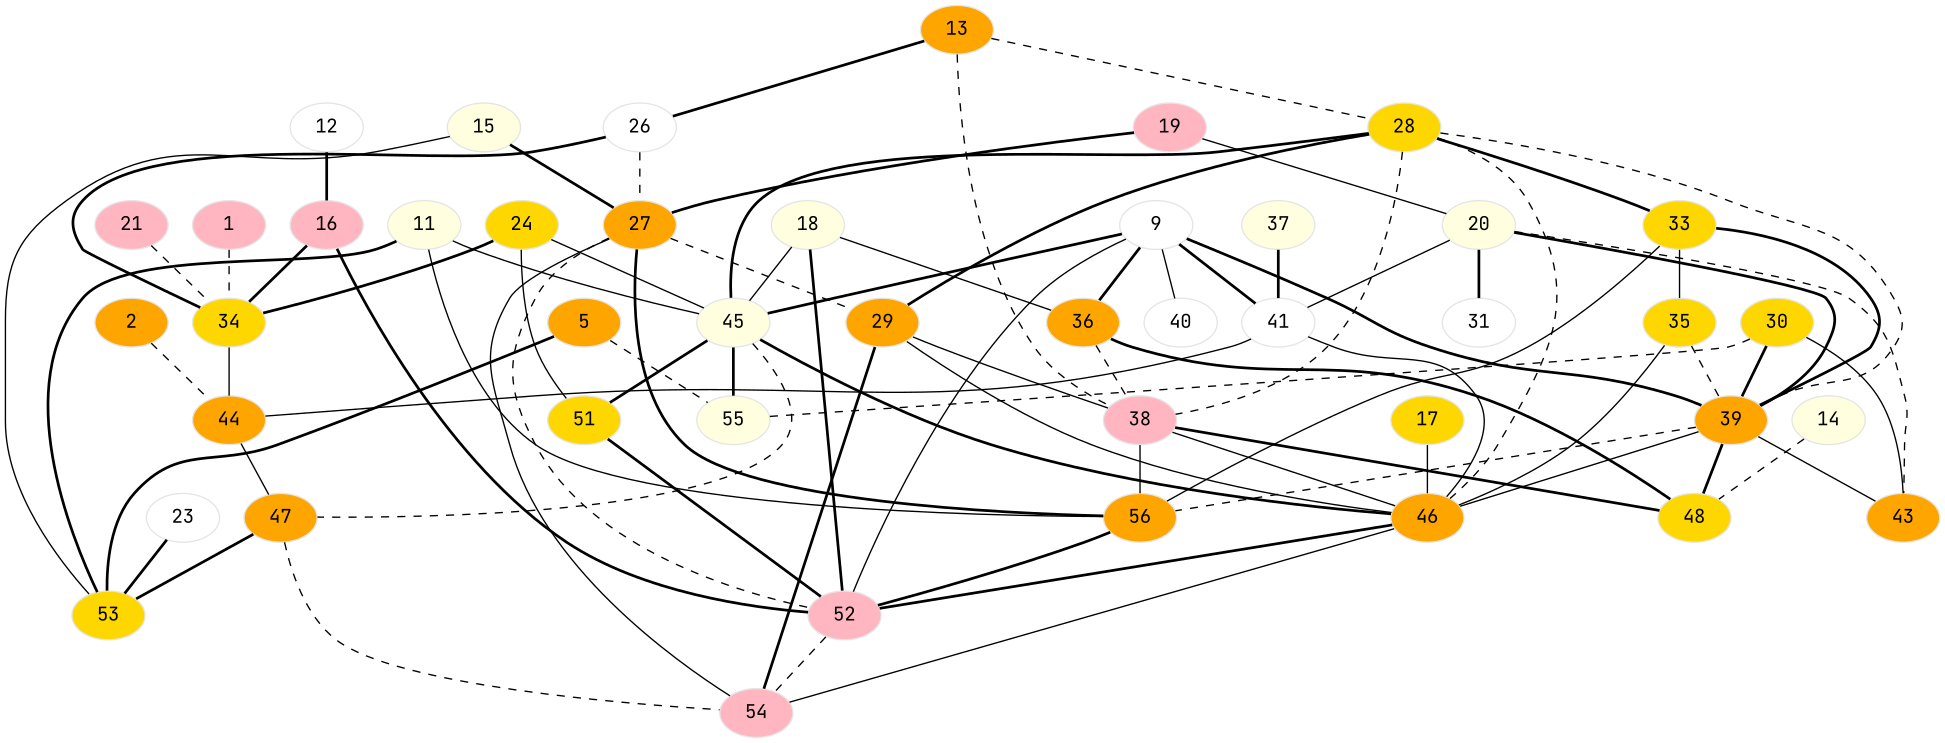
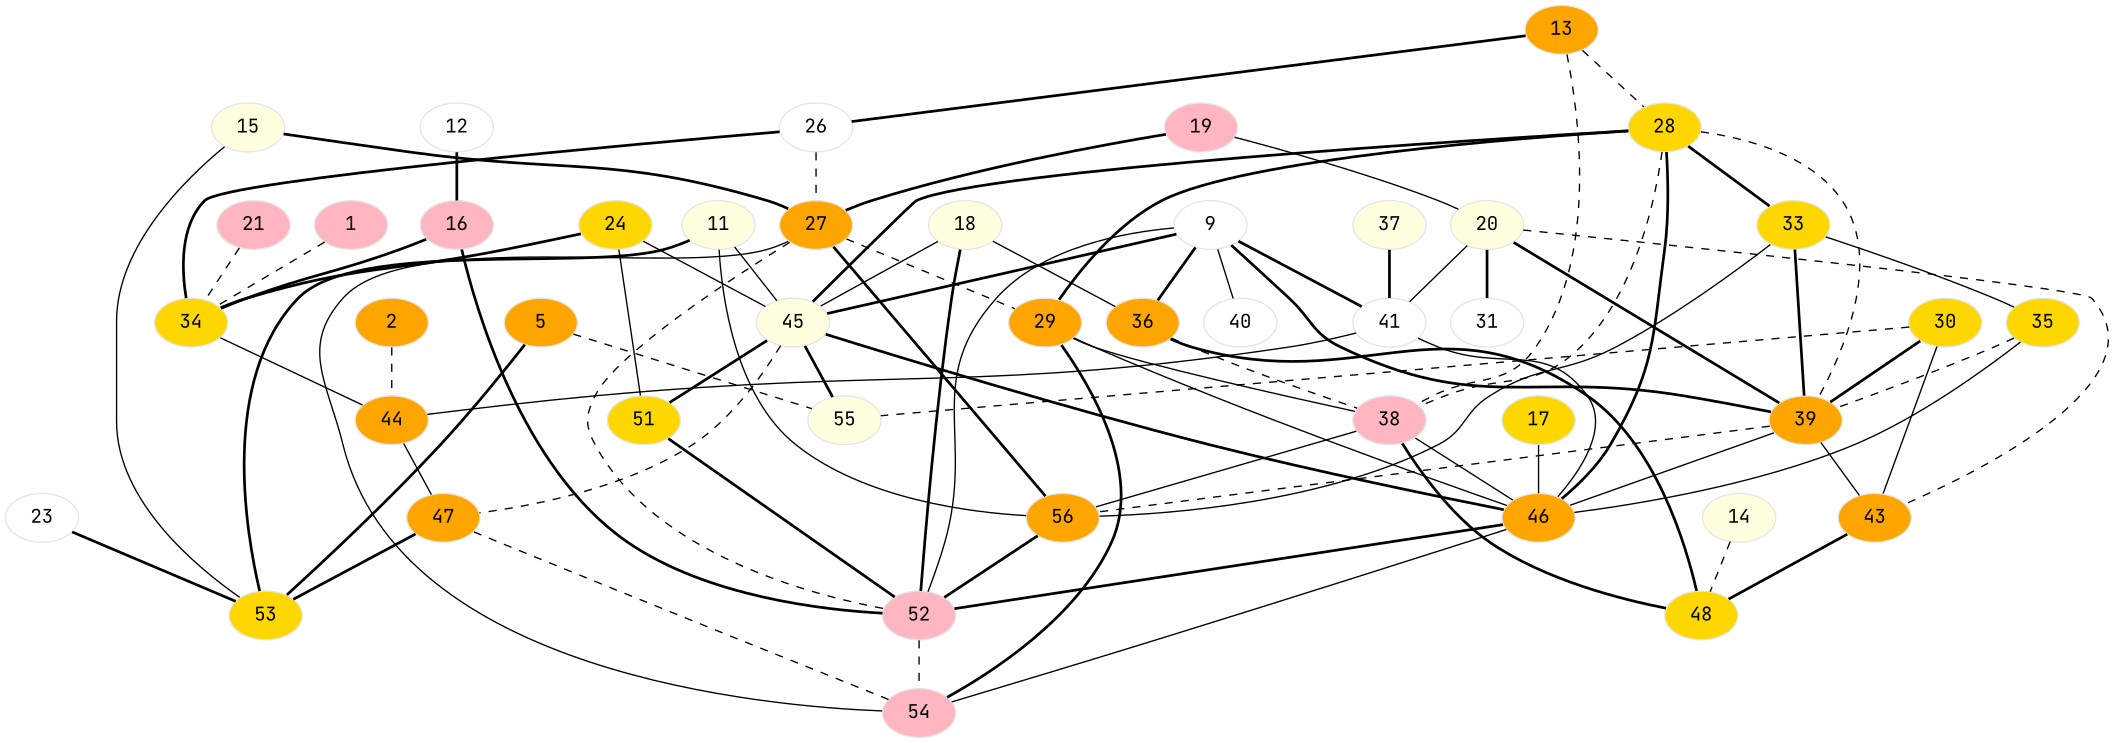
edge "28" -- "46": style dashed -> bold
edge "39" -- "48": now "43" -- "48"
